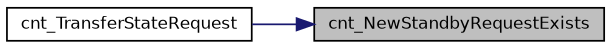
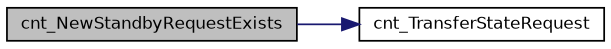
edge "cnt_TransferStateRequest" -> "cnt_NewStandbyRequestExists": reversed
